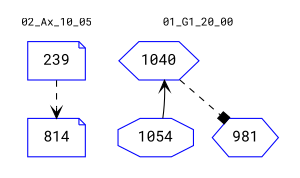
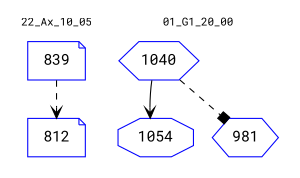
cluster "02_Ax_10_05": label "02_Ax_10_05" -> "22_Ax_10_05"
node "239": label "239" -> "839"
edge "1054" -> "1040": reversed
node "814": label "814" -> "812"
